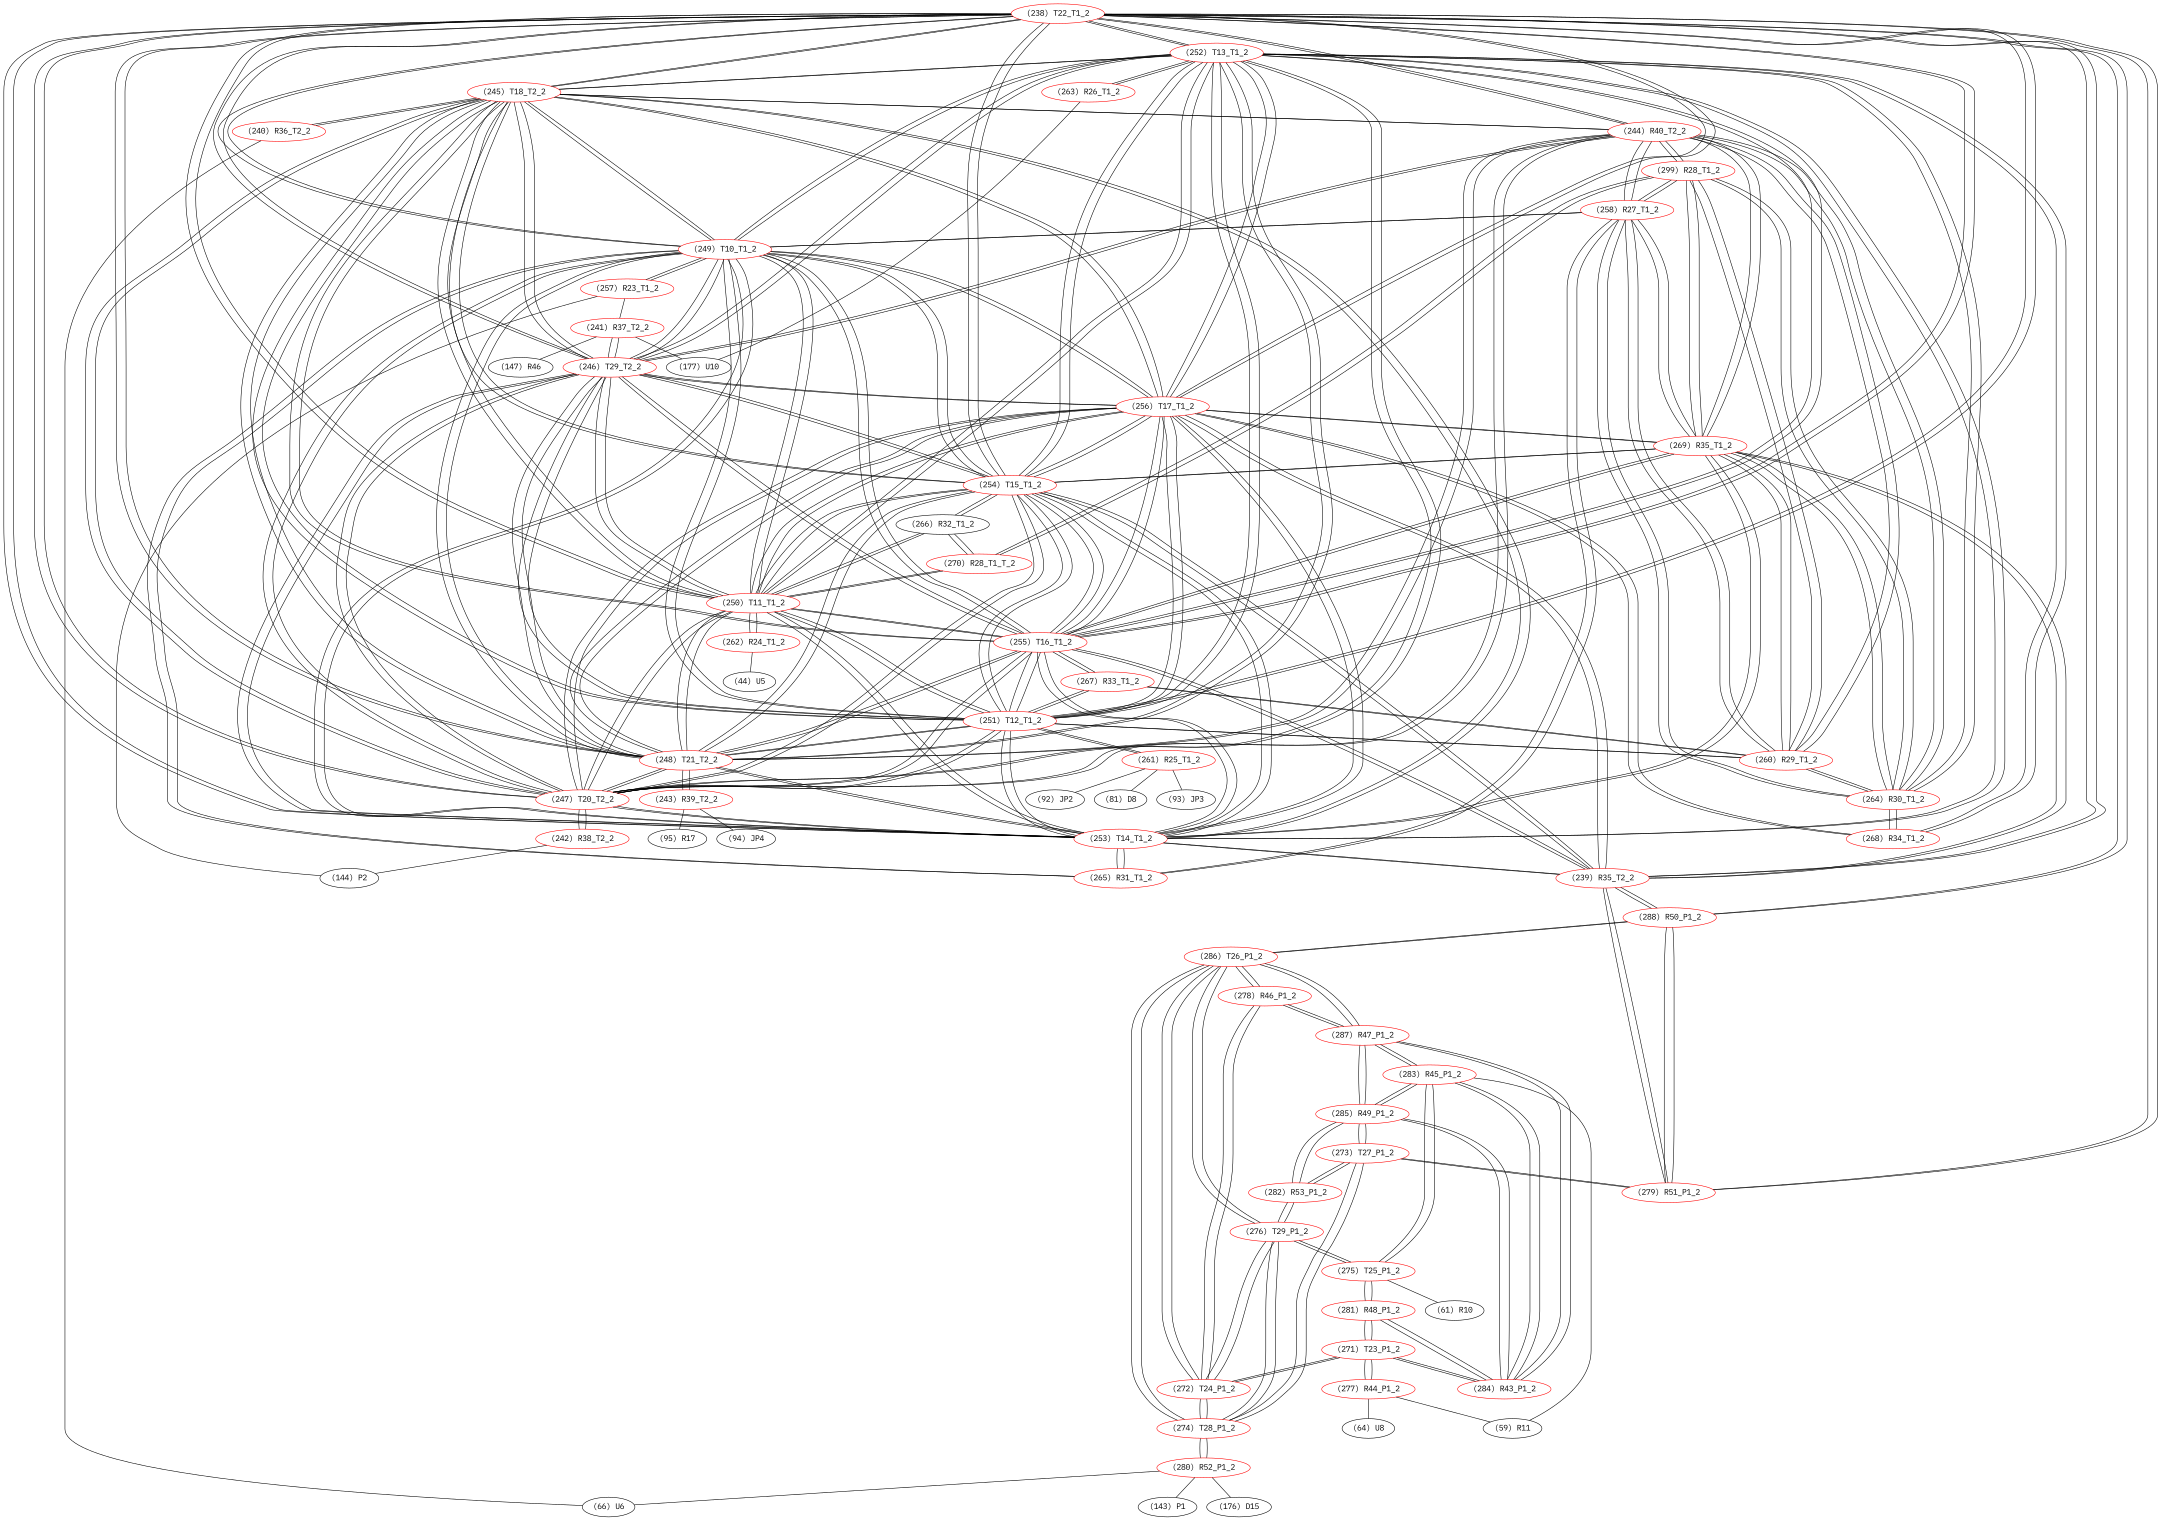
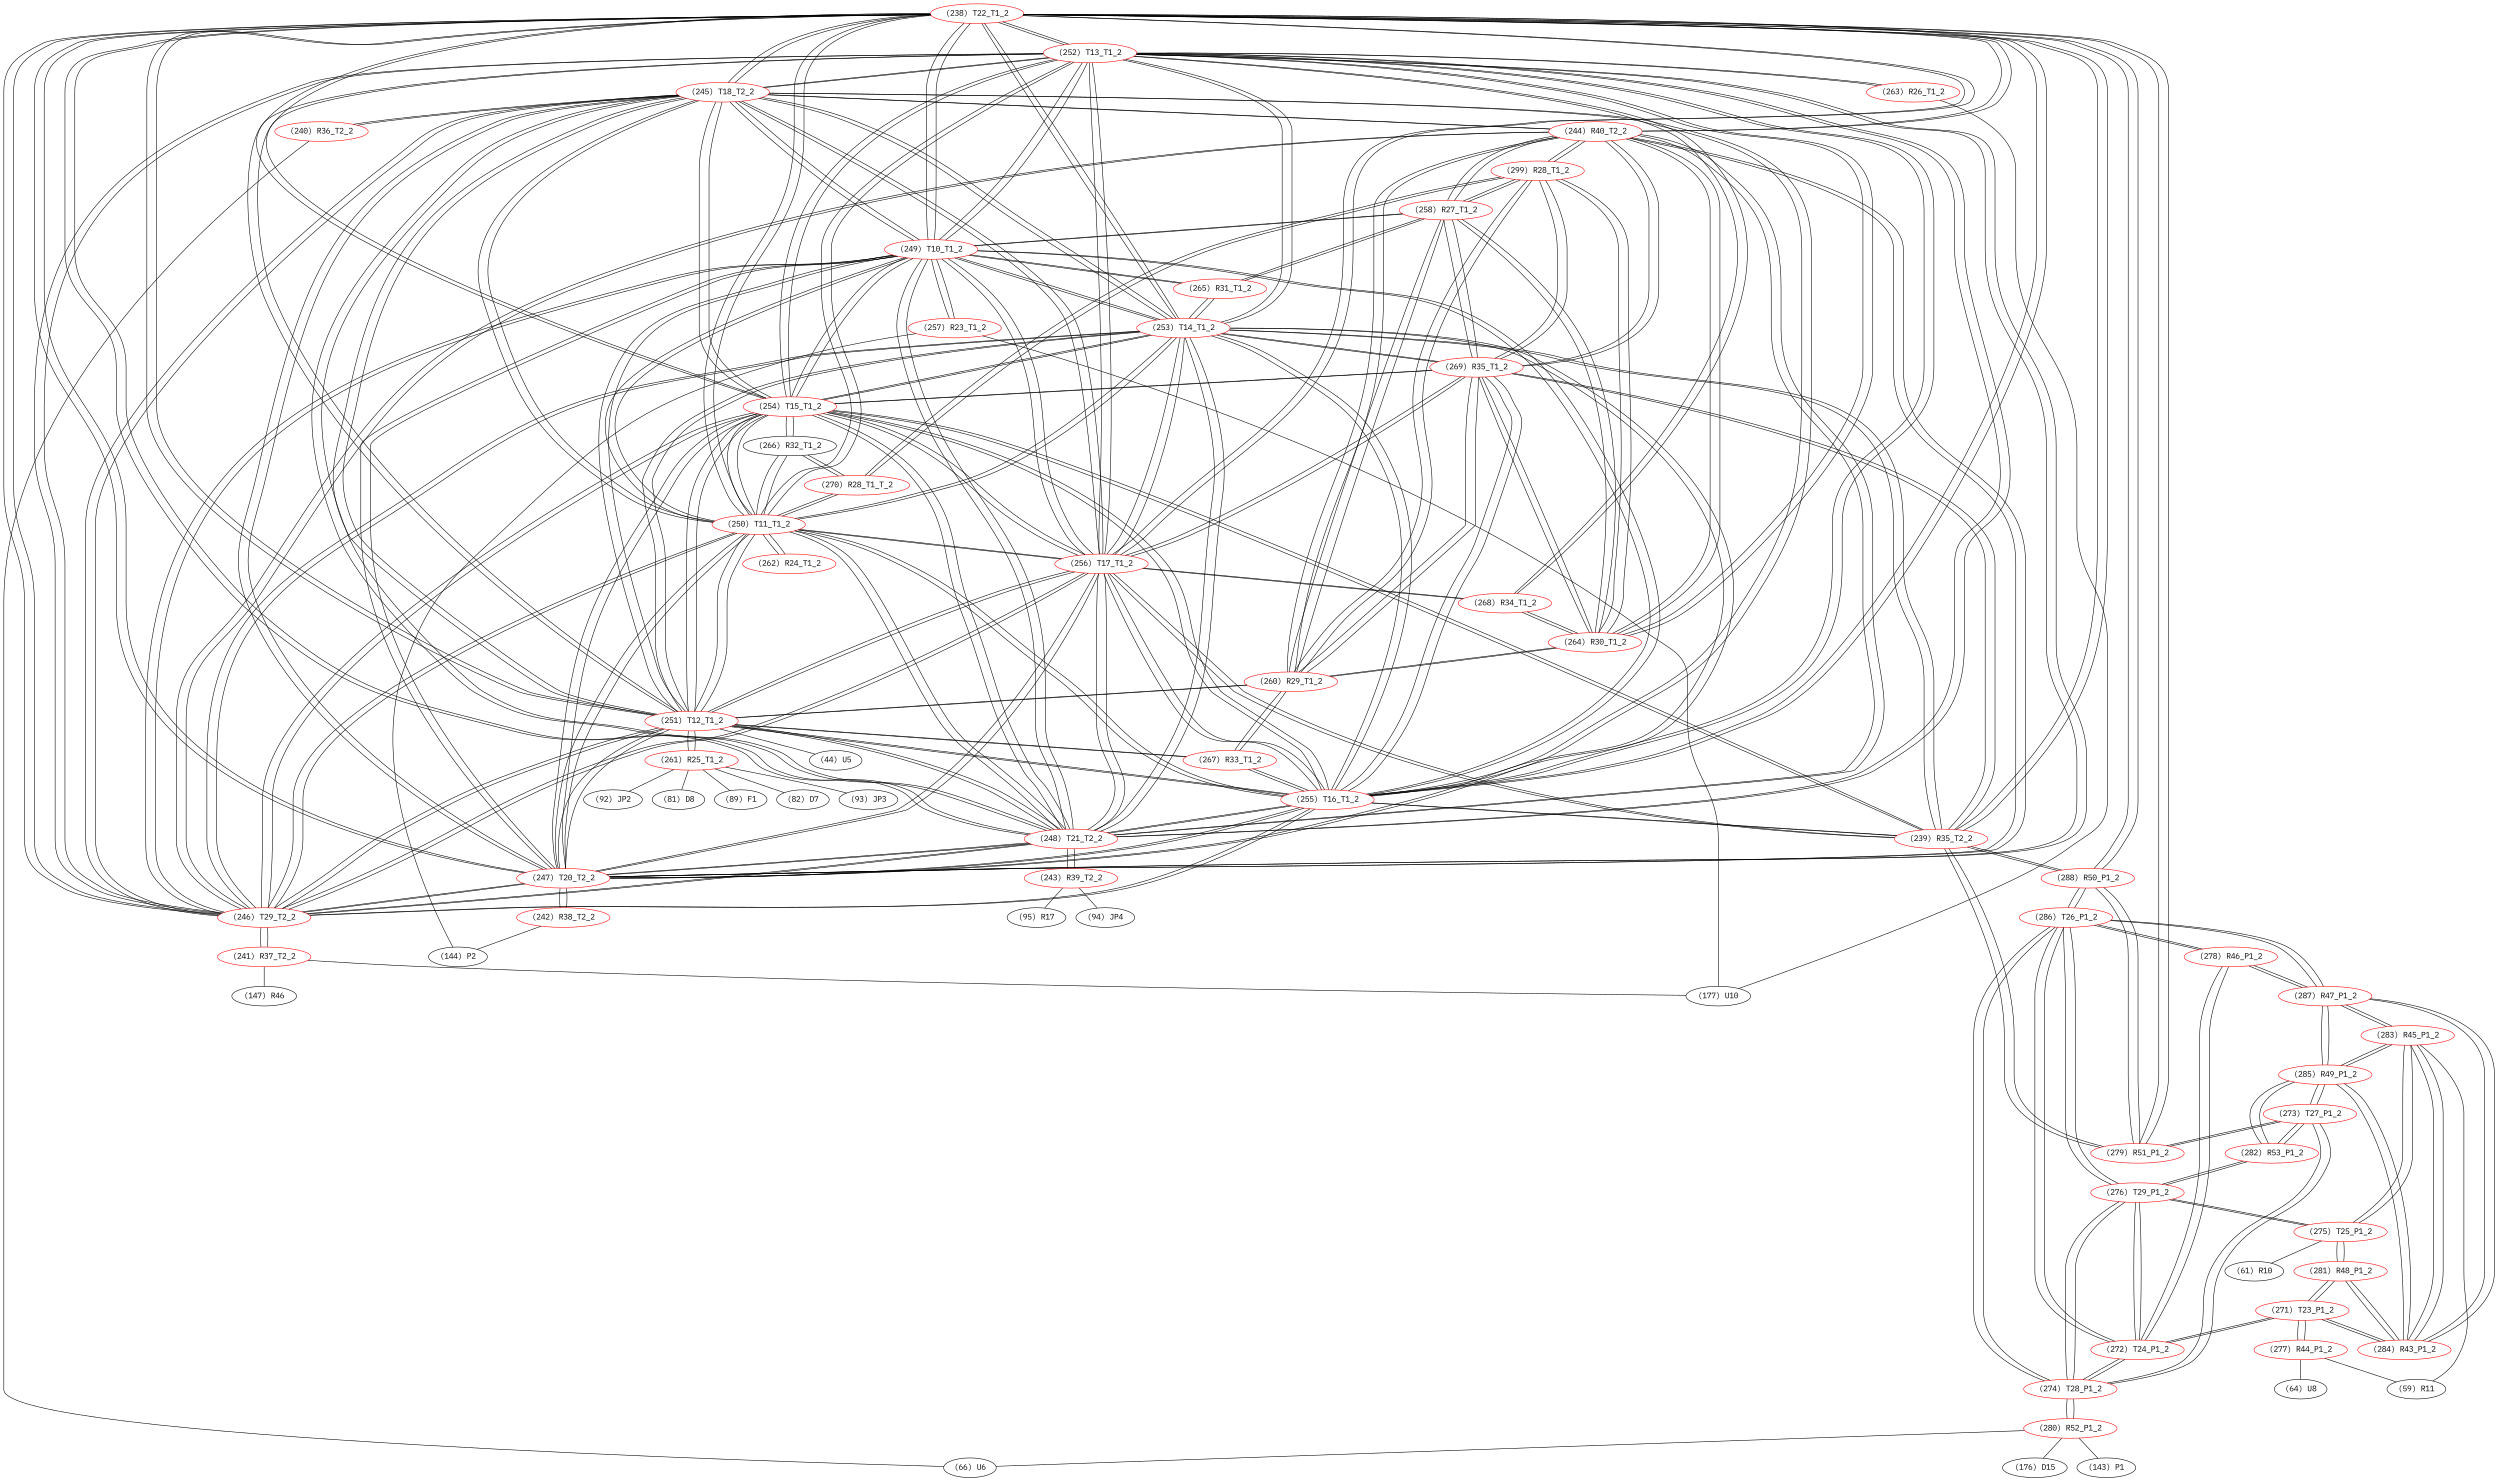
edge "(257) R23_T1_2" -- "(241) R37_T2_2": now "(257) R23_T1_2" -- "(177) U10"
edge "(262) R24_T1_2" -- "(44) U5": now "(251) T12_T1_2" -- "(44) U5"
node "(89) F1": added
node "(82) D7": added
